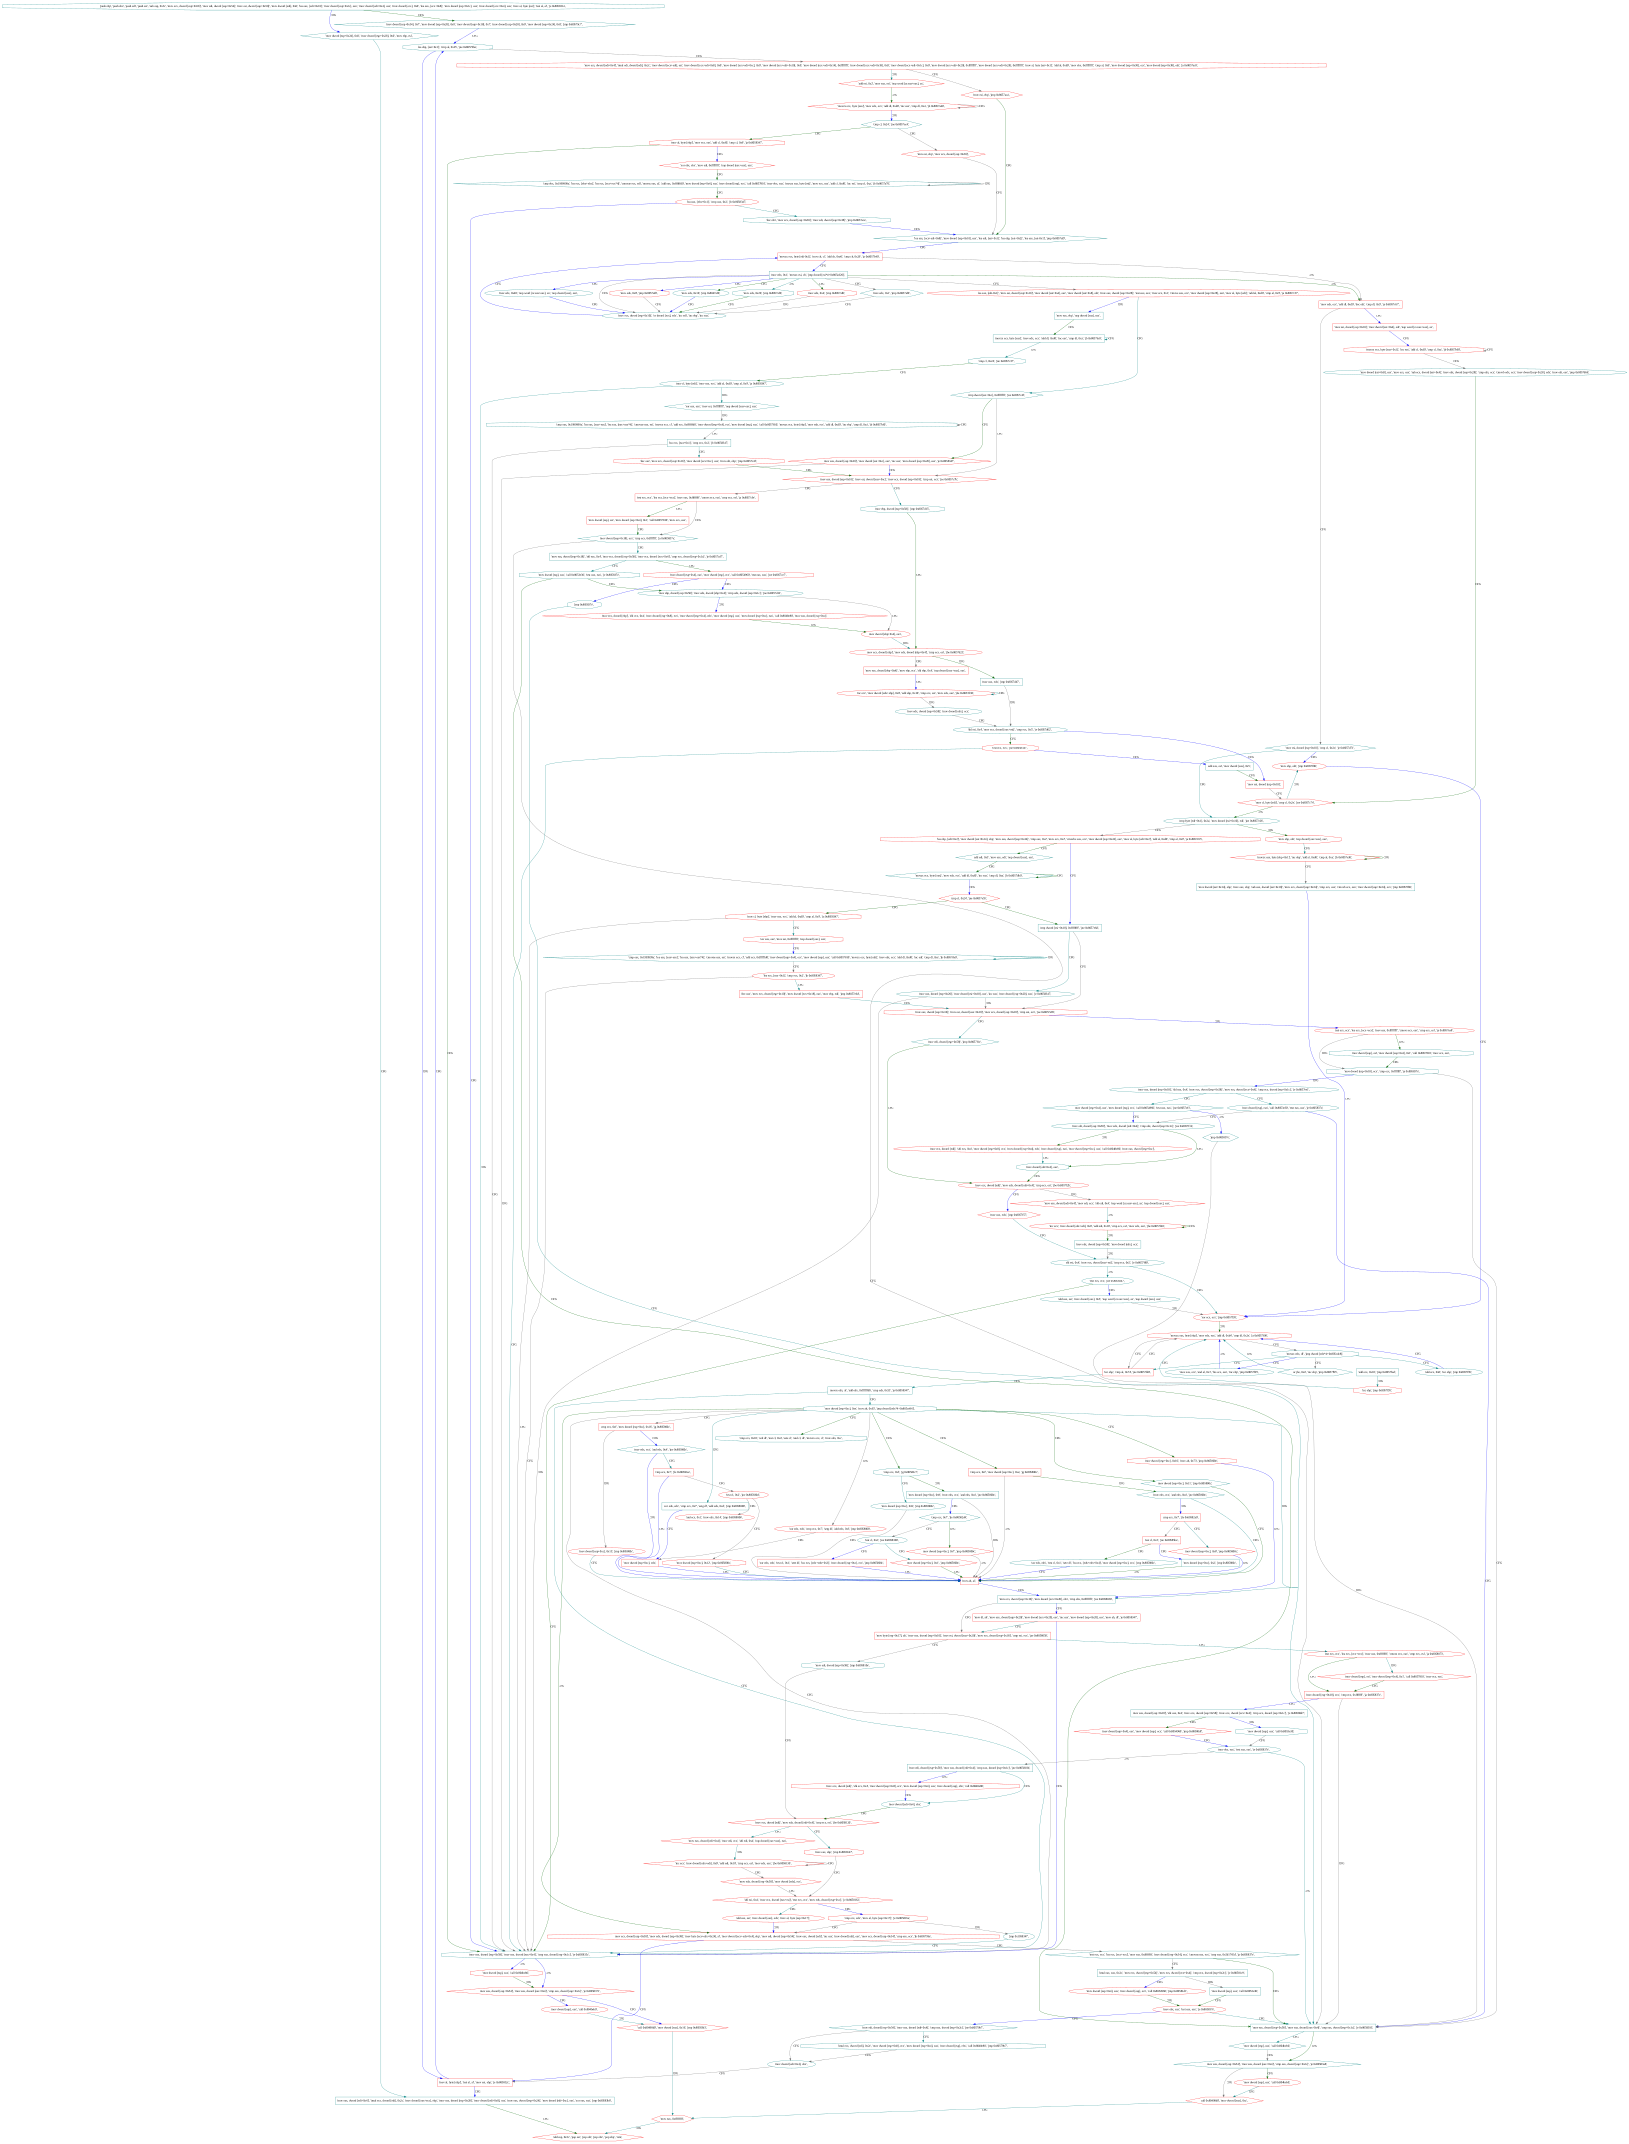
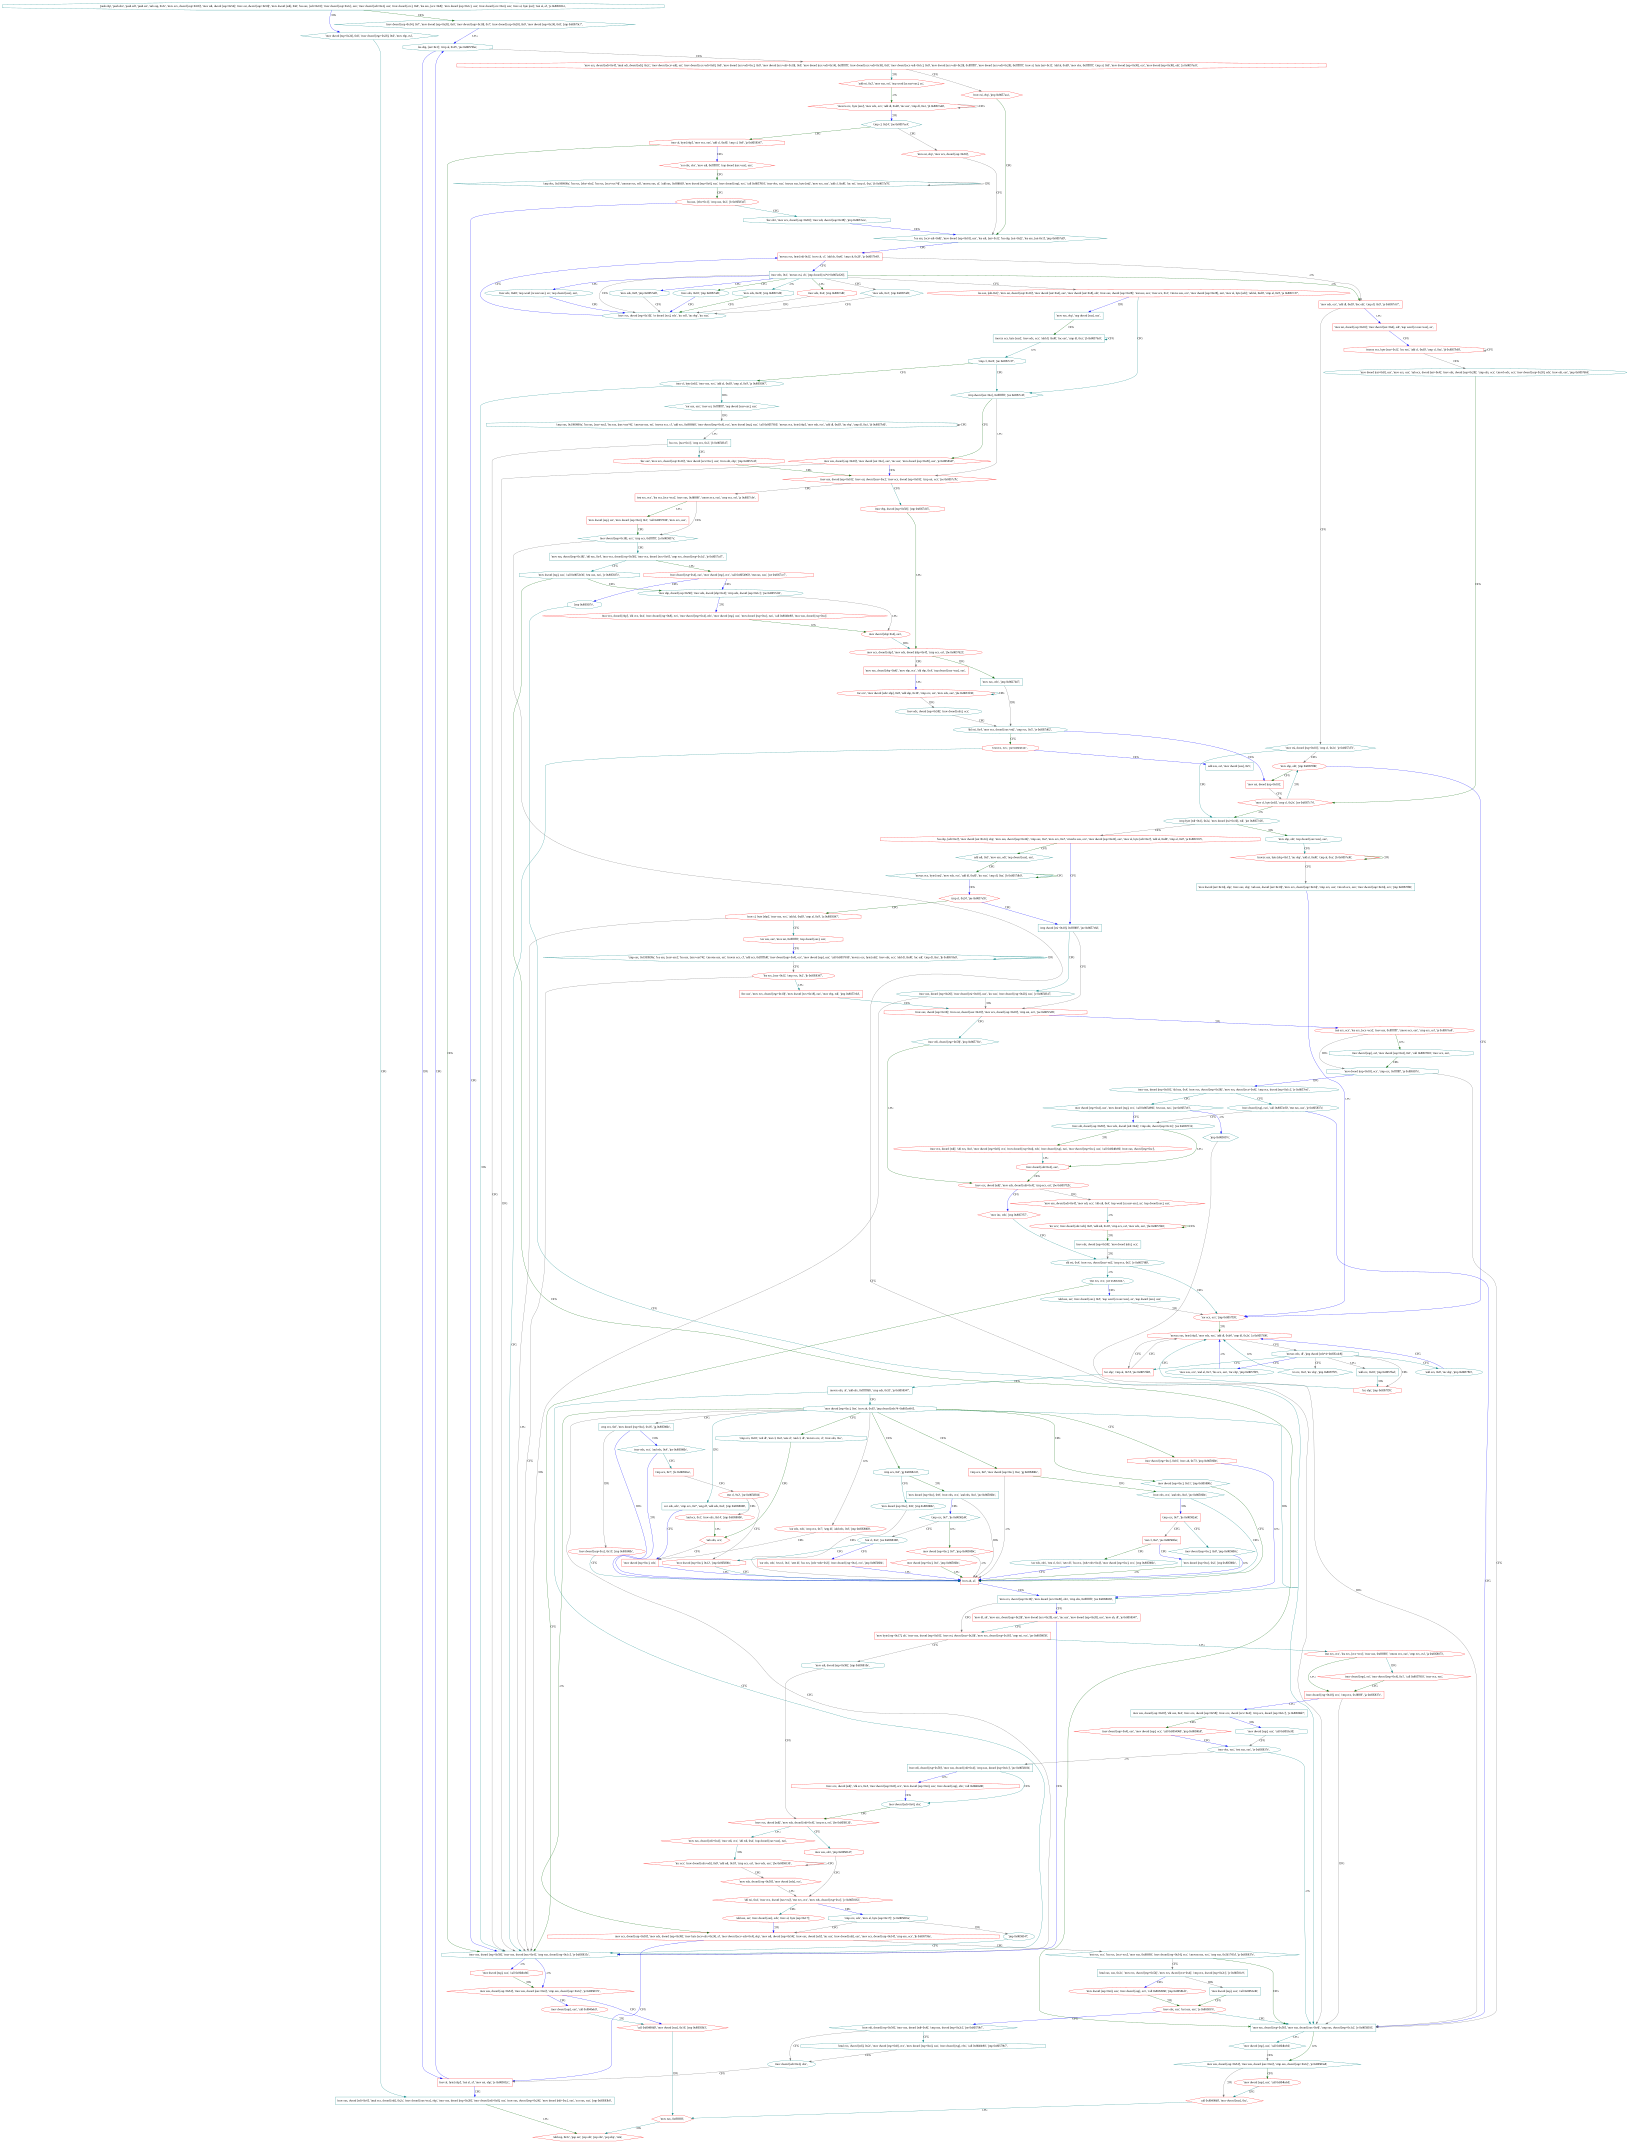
node "'mov edx, 0x8', 'jmp 0x8057af0',": color red -> teal
node "'mov edx, 0x10', 'jmp 0x8047af0',": label "'mov edx, 0x10', 'jmp 0x8047af0'," -> "'mov edx, 0x10', 'jmp 0x8057af0',"
node "'mov edx, 0x1', 'jmp 0x8057af0',": label "'mov edx, 0x1', 'jmp 0x8057af0'," -> "'mov edx, 0x2', 'jmp 0x8057af0',"
edge "'cmp cl, 0x24', 'jne 0x8057c37'," -> "'cmp dword [esi+0xc], 0xffffffff', 'jne 0x8057c4f',": added, label "CFG"
node "'mov ebp, dword [esp+0x58]', 'jmp 0x8057d15',": color teal -> red
node "'mov eax, edx', 'jmp 0x8057d47',": label "'mov eax, edx', 'jmp 0x8057d47'," -> "'mov eax, edx', 'jmp 0x8027d47',"
edge "'mov esi, dword [esp+0x10]', 'cmp cl, 0x2e', 'je 0x8057d71'," -> "'mov ebp, edi', 'jmp 0x8057f80',": color blue -> gray40
edge "'add eax, esi', 'mov dword [eax], 0x5'," -> "'mov esi, dword [esp+0x10]',": now "'mov ebp, edi', 'jmp 0x8057f80'," -> "'mov esi, dword [esp+0x10]',"
node "'mov ebp, edi', 'nop dword [eax+eax], eax',": color red -> teal
edge "'cmp cl, 0x24', 'jne 0x8057e55'," -> "'cmp dword [esi+0x18], 0xffffffff', 'jne 0x8057e6d',": color darkgreen -> blue
node "'mov dword [edi+0x4], eax',": color teal -> red
node "'mov eax, edx', 'jmp 0x8057f57',": label "'mov eax, edx', 'jmp 0x8057f57'," -> "'mov inc, edx', 'jmp 0x8057f57',"
edge "'movzx edx, dl', 'jmp dword [edx*4+0x805cdc8]'," -> "'inc ebp', 'jmp 0x8057f95',": added, label "CFG"
edge "'movzx edx, dl', 'jmp dword [edx*4+0x805cdc8]'," -> "'add ecx, 0x10', 'jmp 0x8057fad',": added, label "CFG"
node "'or jbe, 0x4', 'inc ebp', 'jmp 0x8057f95',": label "'or jbe, 0x4', 'inc ebp', 'jmp 0x8057f95'," -> "'or ecx, 0x4', 'inc ebp', 'jmp 0x8057f95',"
node "'add ecx, 0x8', 'inc ebp', 'jmp 0x8057f95',": label "'add ecx, 0x8', 'inc ebp', 'jmp 0x8057f95'," -> "'add ecx, 0x8', 'inc ebp', 'jmp 0x8057f93',"
node "'cmp ecx, 0xf', 'mov dword [esp+0xc], 0x16', 'jg 0x805800c',": color red -> teal
node "'cmp ecx, 0xf', 'jg 0x80582c7',": label "'cmp ecx, 0xf', 'jg 0x80582c7'," -> "'cmp ecx, 0xf', 'jg 0x80582c0',"
node "'test cl, 0x2', 'jne 0x805830d',": label "'test cl, 0x2', 'jne 0x805830d'," -> "'test cl, 9x2', 'jne 0x805830d',"
node "'cmp ecx, 0x7', 'jle 0x60582a0',": label "'cmp ecx, 0x7', 'jle 0x60582a0'," -> "'cmp ecx, 0x7', 'jle 0x80582a0',"
node "'sub edx, ecx',": added
node "'test cl, 0x2', 'jne 0x80585ba',": label "'test cl, 0x2', 'jne 0x80585ba'," -> "'test cl, 0x2', 'jne 0x80582ba',"
node "'mov dword [esp+0xc], 0x8', 'jmp 0x805800c',": color red -> teal
edge "'test cl, 0x2', 'jne 0x8058300'," -> "'mov dword [esp+0xc], 0x1', 'jmp 0x805800c',": now "'test cl, 0x2', 'jne 0x8058300'," -> "'mov dword [esp+0xc], 0x12', 'jmp 0x805800c',"
edge "'cmp ecx, 0x7', 'jle 0x80582ee'," -> "'mov ah, al',": now "'cmp ecx, 0xf', 'mov dword [esp+0xc], 0x16', 'jg 0x805800c'," -> "'mov ah, al',"
node "'mov eax, ebp', 'jmp 0x8058147',": label "'mov eax, ebp', 'jmp 0x8058147'," -> "'mov eax, edx', 'jmp 0x8058147',"
node "'cmp ecx, edx', 'mov al, byte [esp+0x17]', 'je 0x805816a',": color red -> teal
node "'jmp 0x1058347',": label "'jmp 0x1058347'," -> "'jmp 0x8058347',"
